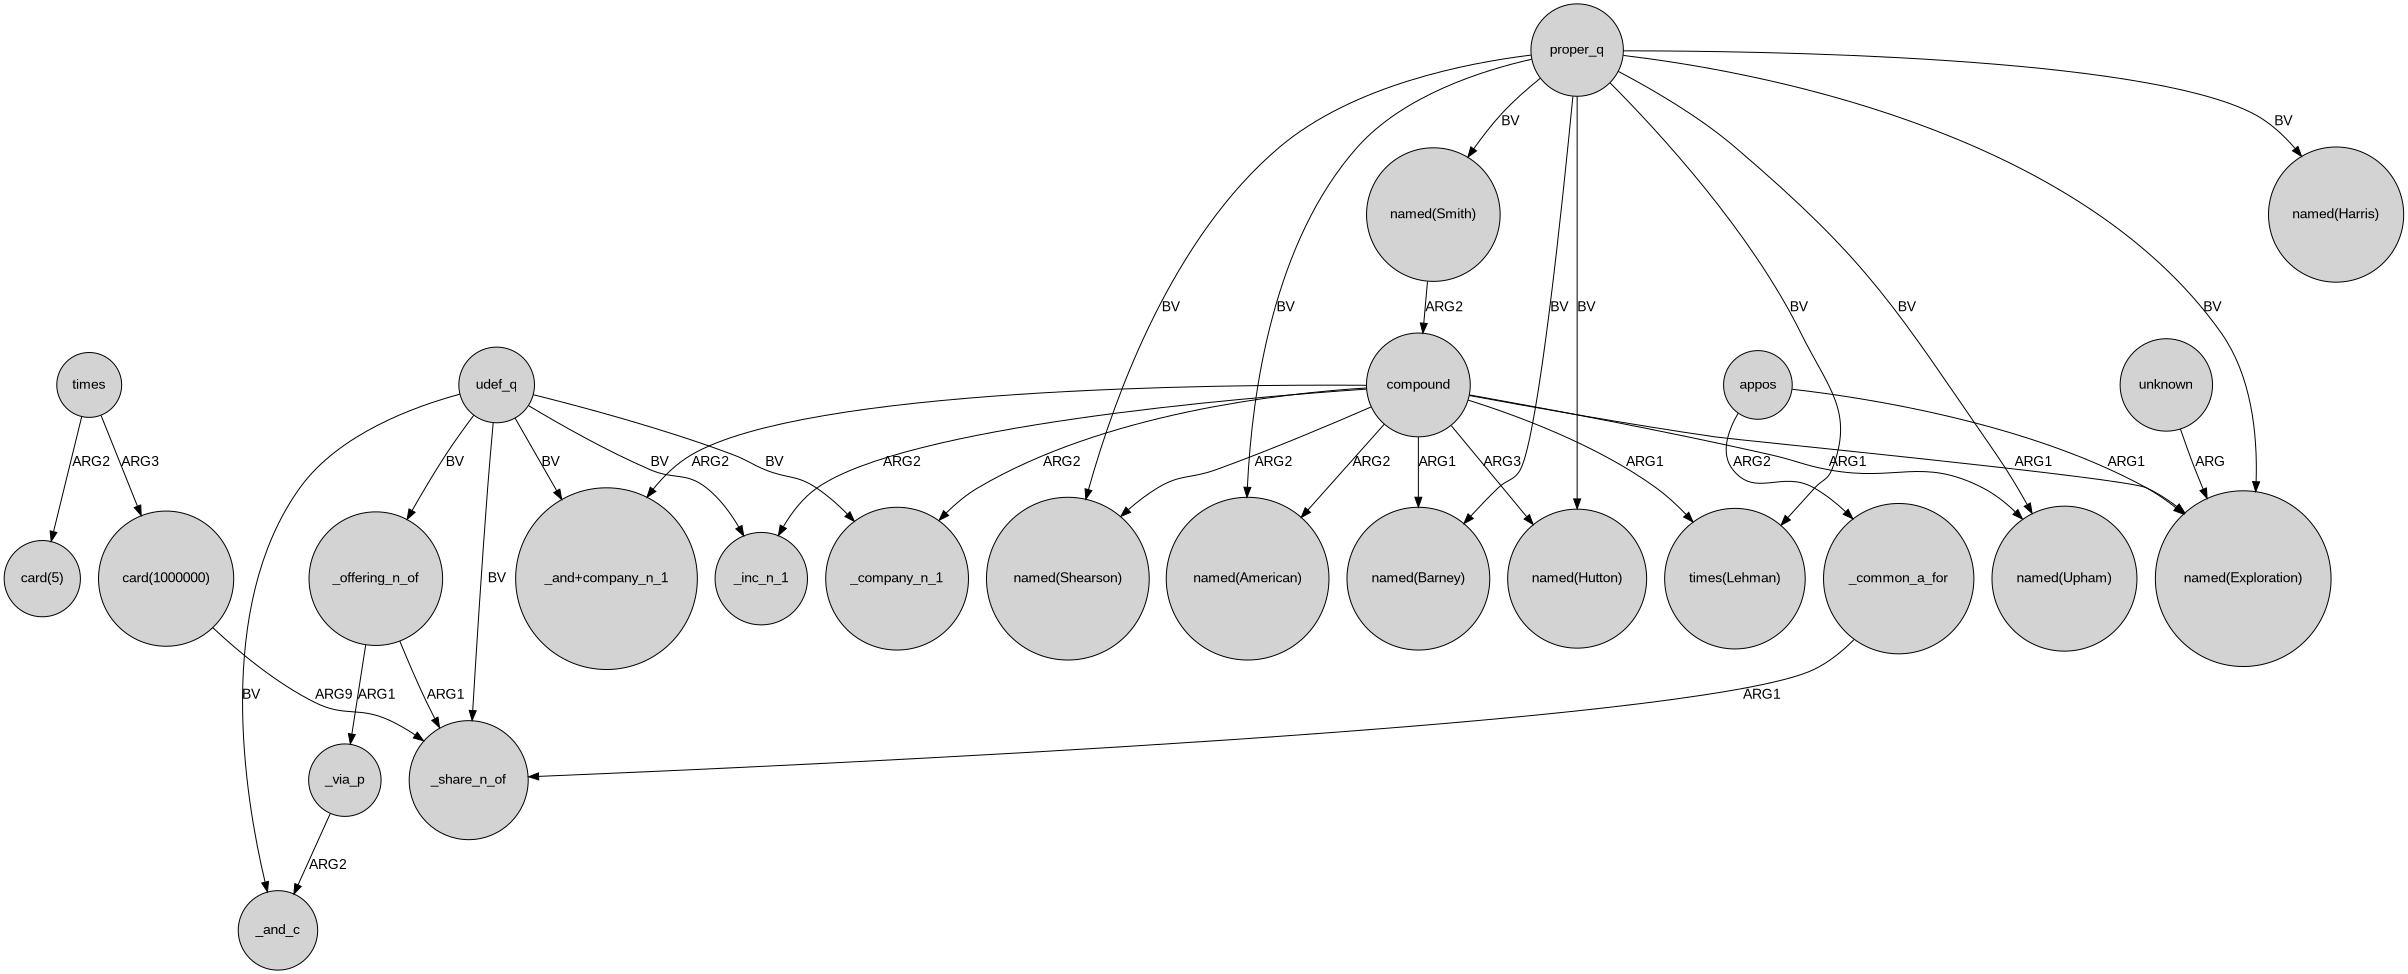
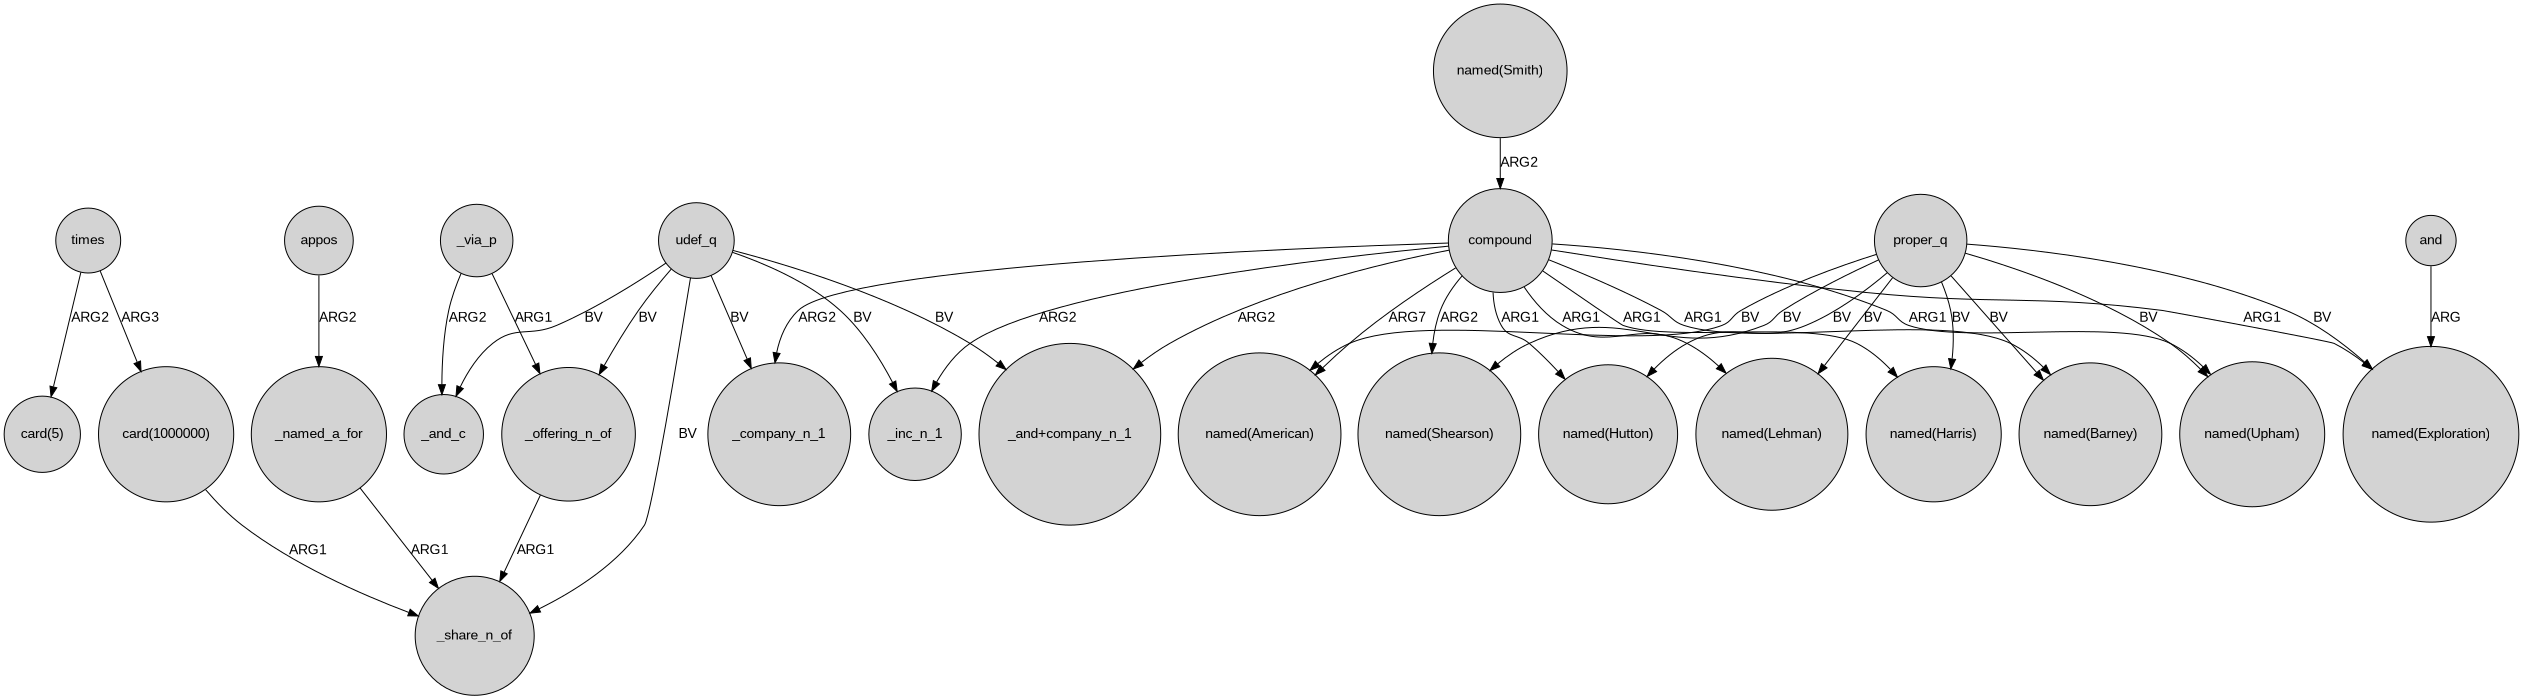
edge "proper_q" -> "named(Smith)": removed, label "BV"
edge "compound" -> "named(Harris)": added, label "ARG1"
node "unknown": label "unknown" -> "and"
edge "appos" -> "named(Exploration)": removed, label "ARG1"
edge "compound" -> "named(American)": label "ARG2" -> "ARG7"
edge "compound" -> "named(Hutton)": label "ARG3" -> "ARG1"
node "times(Lehman)": label "times(Lehman)" -> "named(Lehman)"
node "_common_a_for": label "_common_a_for" -> "_named_a_for"
edge "_offering_n_of" -> "_via_p": reversed
edge "card(1000000)" -> "_share_n_of": label "ARG9" -> "ARG1"
